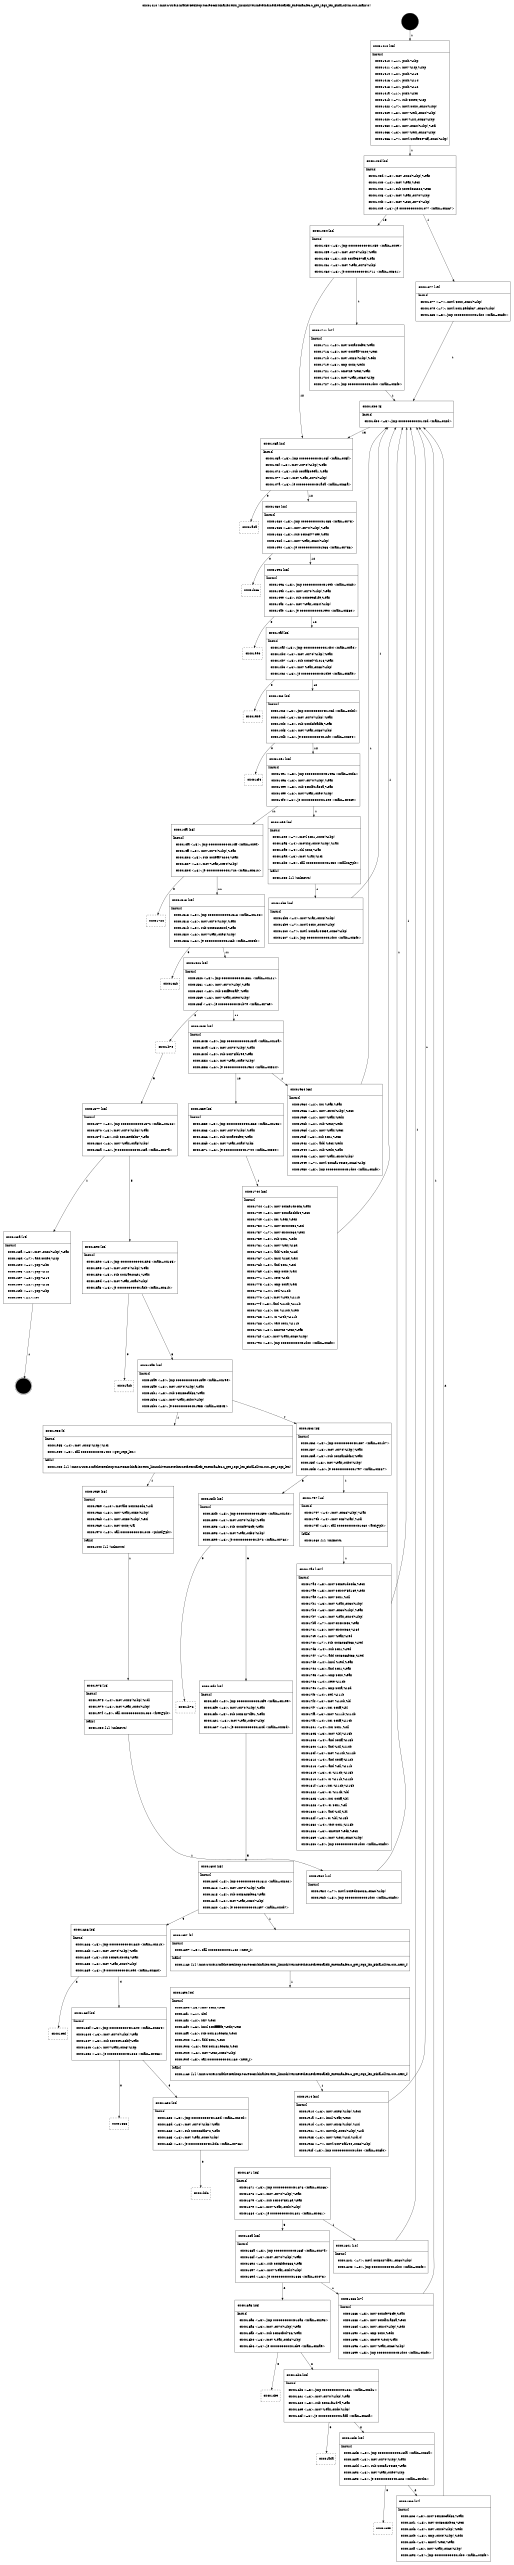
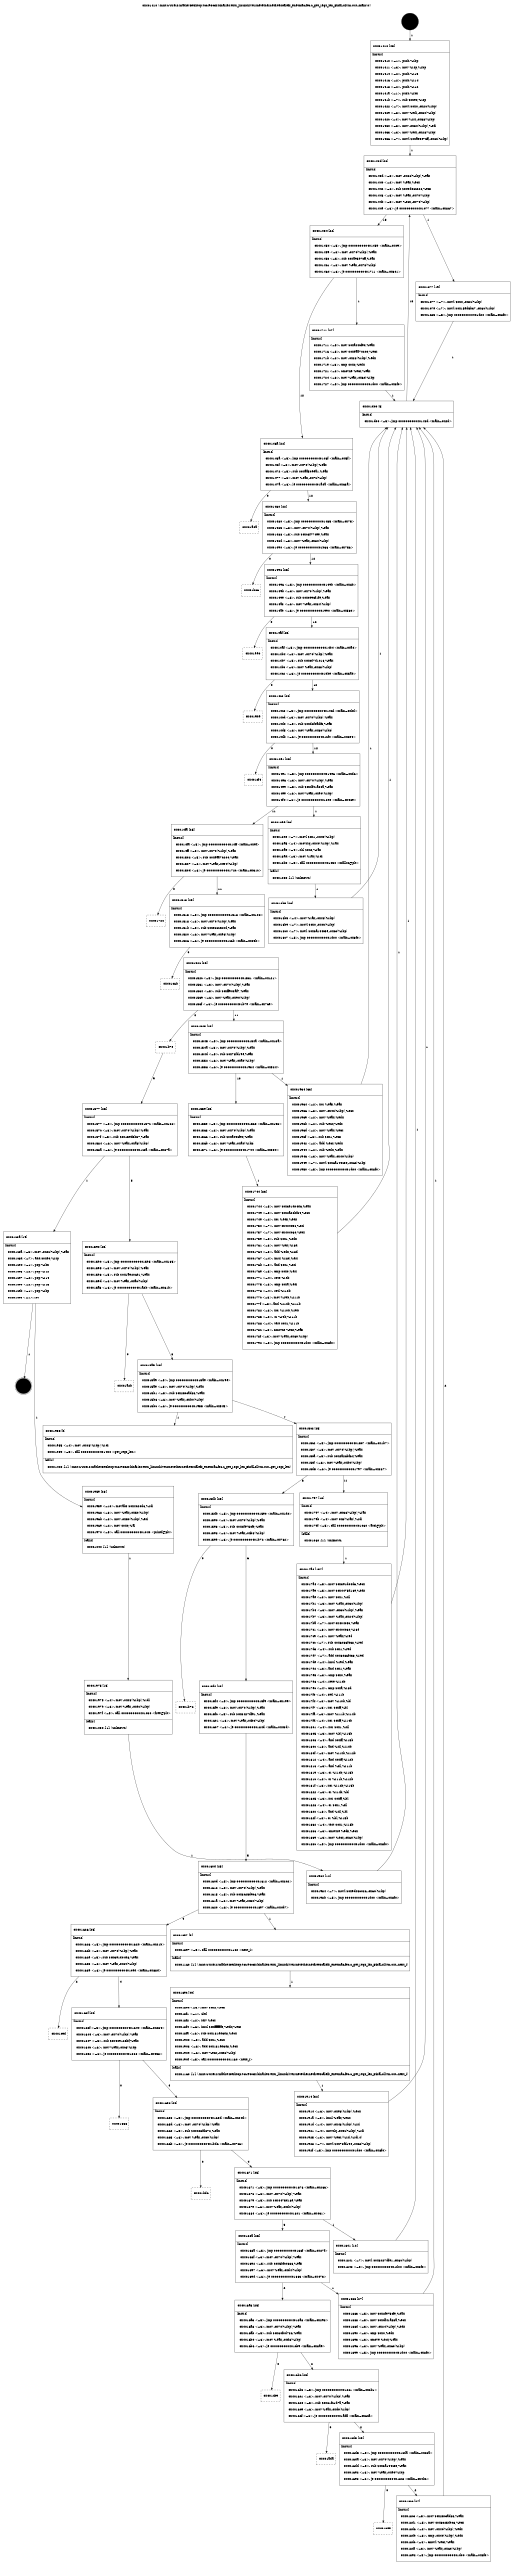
edge "0x401d00 [5]" -> "0x40146a [22]": now "0x401d00 [5]" -> "0x40143d [23]"
edge "0x401513 [25]" -> "0x40152c [25]": removed, label "11"
edge "0x401955 [9]" -> "0x40195e [23]": now "0x401c8a [19]" -> "0x40195e [23]"
edge "0x4015c2 [25]" -> "0x401797 [13]": label " 1" -> " 11"
edge "0x401658 [25]" -> "0x401671 [25]": added, label "4"
